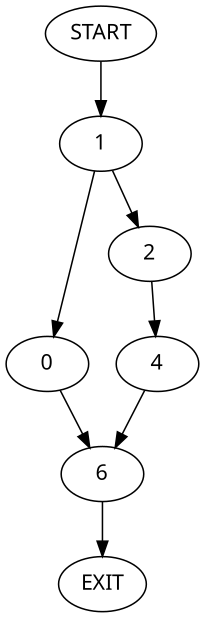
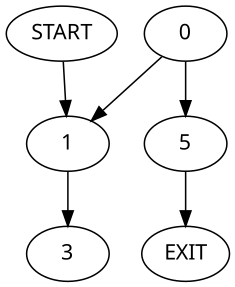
edge "1" -> "0": reversed
node "2": label "2" -> "3"
node "4": removed
node "6": label "6" -> "5"
